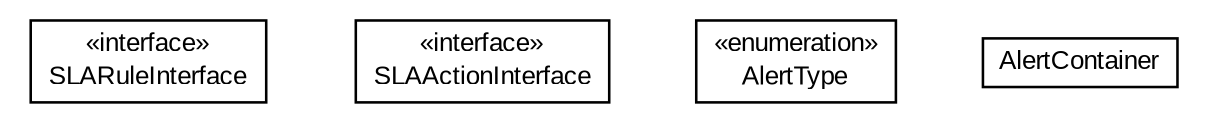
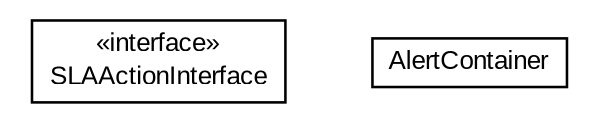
node "SLARuleInterface": removed
node "AlertType": removed
